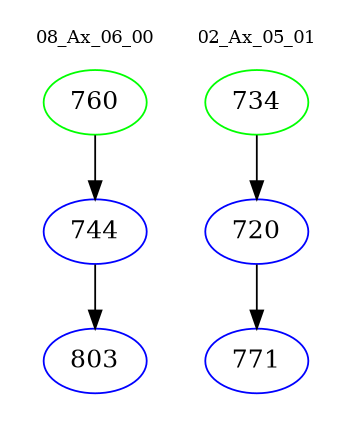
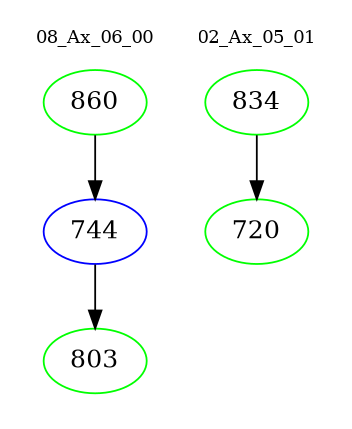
node "760": label "760" -> "860"
node "734": label "734" -> "834"
node "720": color blue -> green
node "803": color blue -> green
node "771": removed
